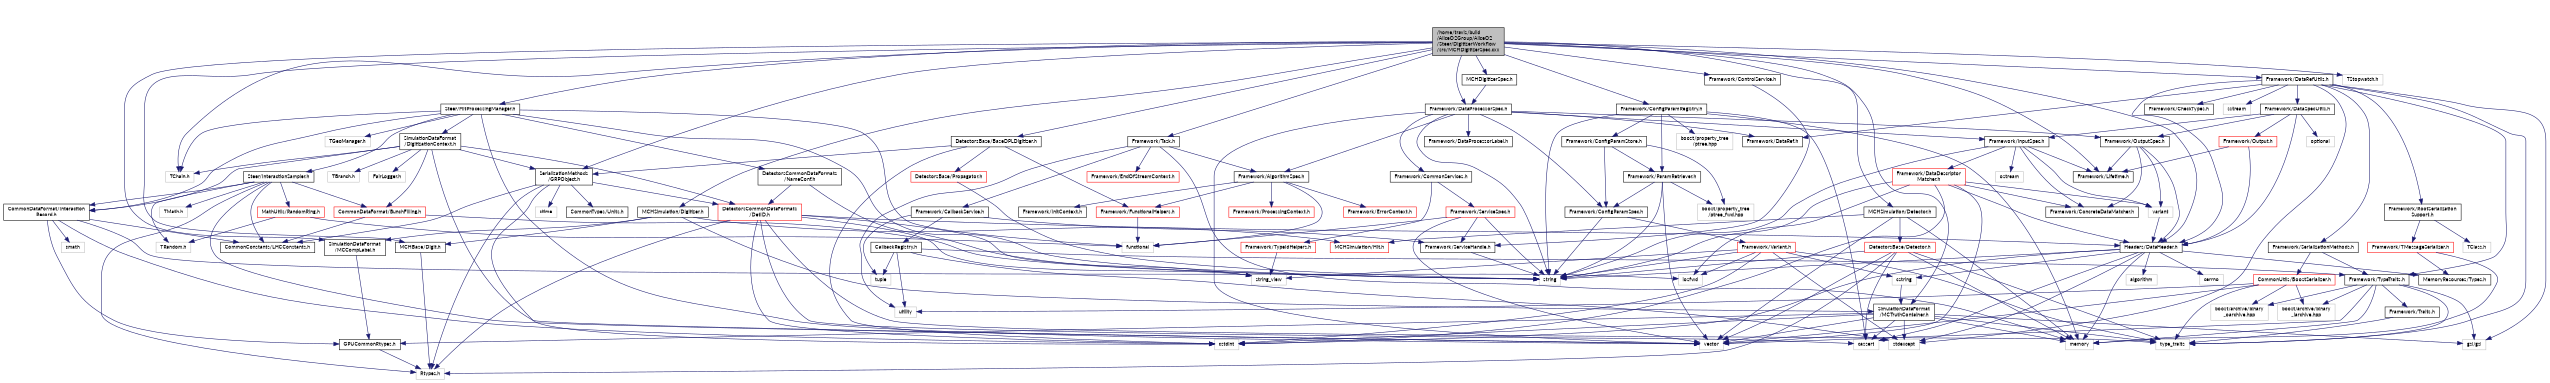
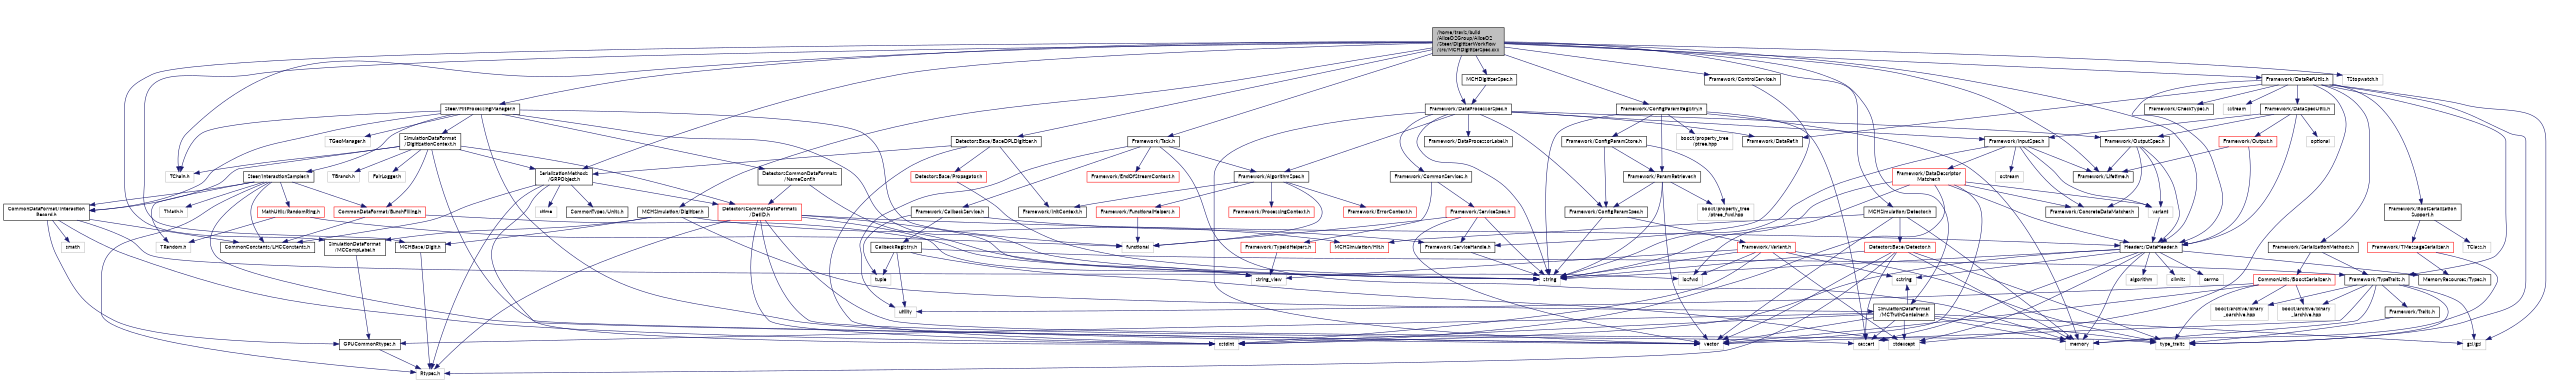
edge "DetectorsBase/BaseDPLDigitizer.h" -> "Framework/FunctionalHelpers.h": now "DetectorsBase/BaseDPLDigitizer.h" -> "Framework/InitContext.h"
node "climits": added
edge "cstring" -> "SimulationDataFormat /MCTruthContainer.h": reversed
